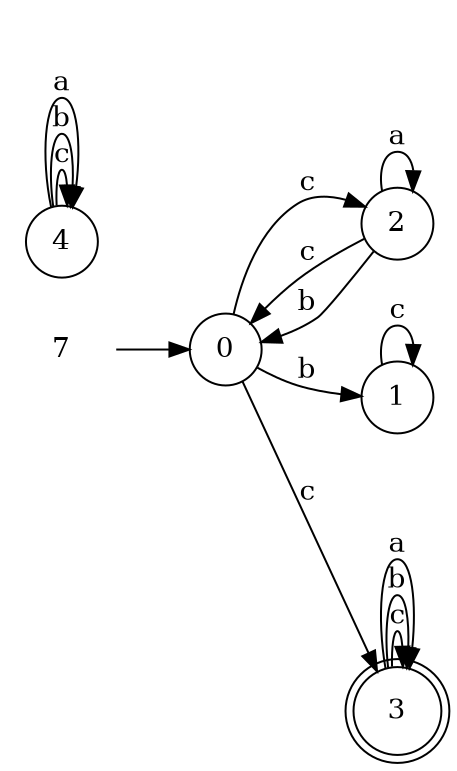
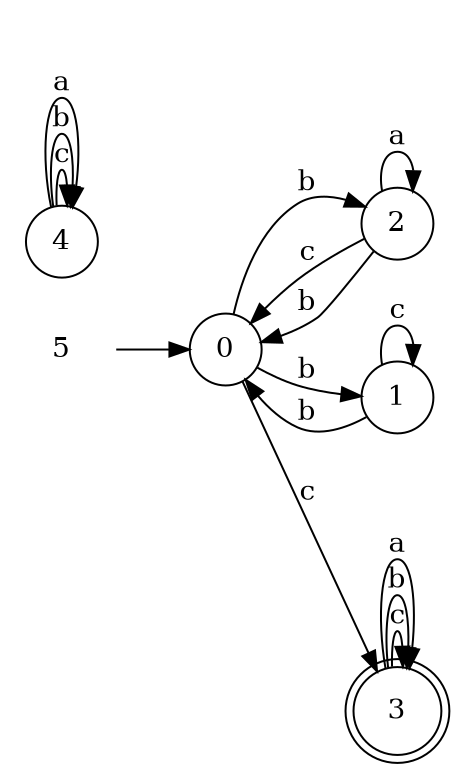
edge "0" -> "2": label "c" -> "b"
node "7": label "7" -> "5"
edge "1" -> "0": added, label "b"
